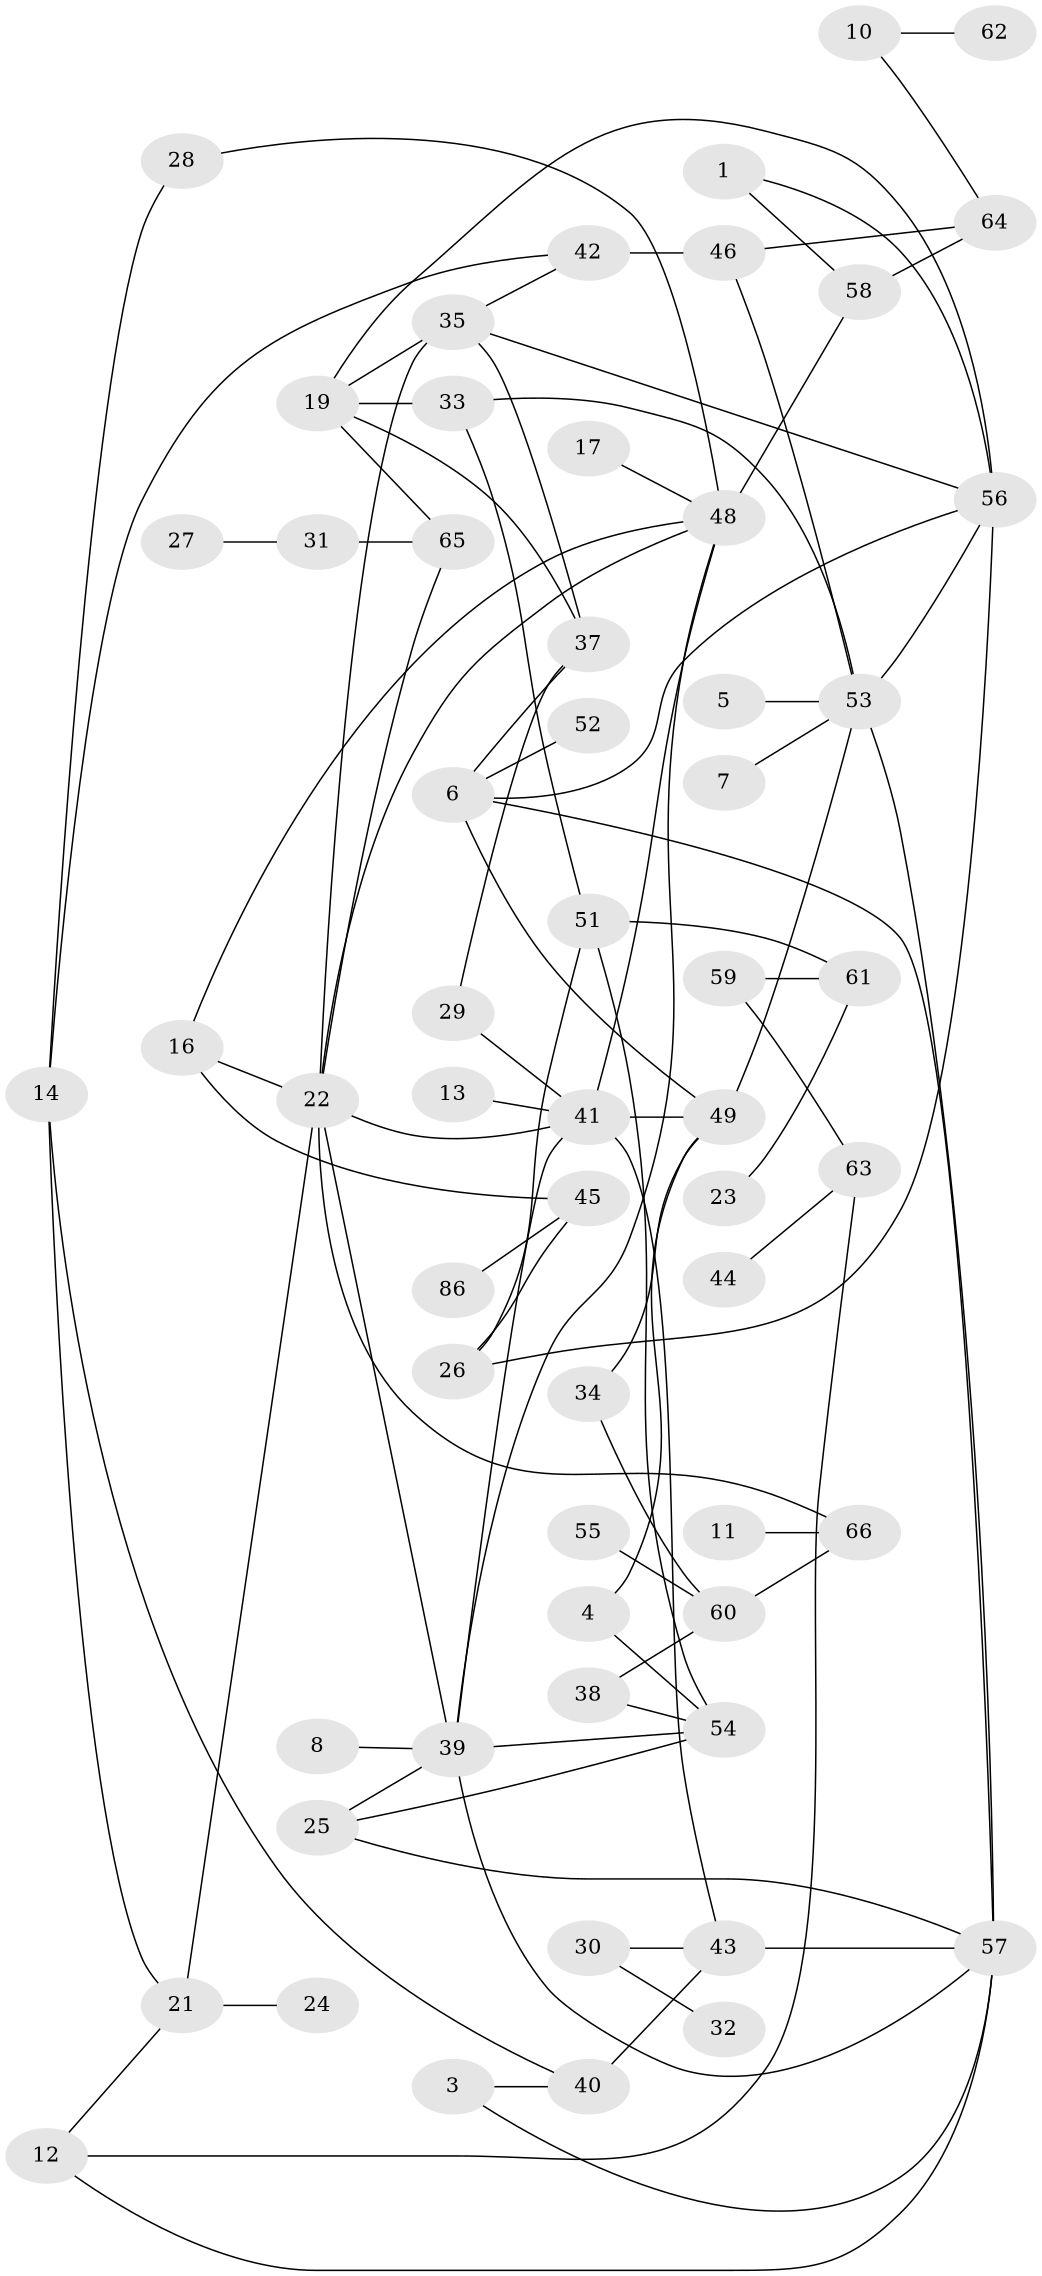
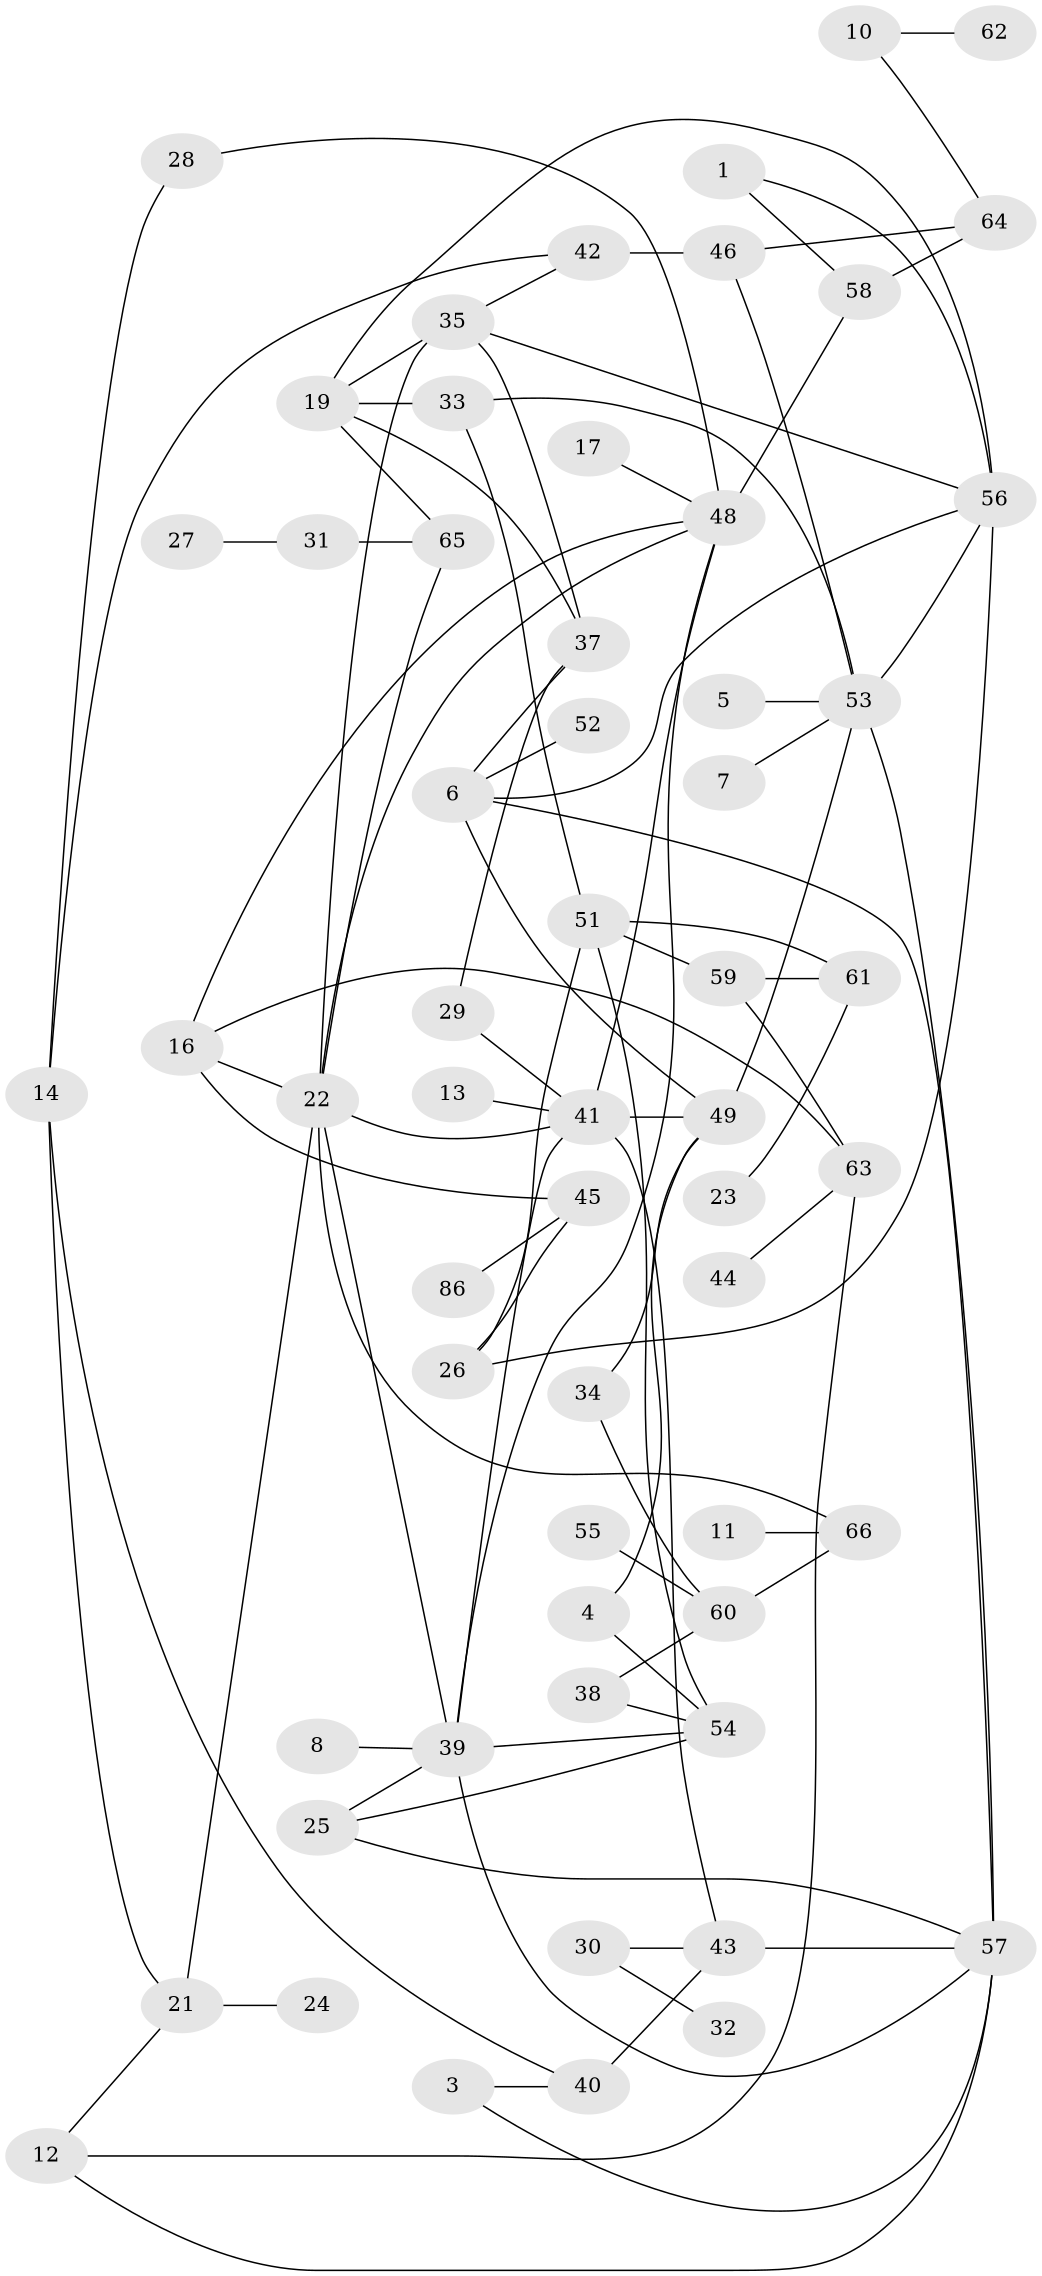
edge "51" -- "59": added
edge "16" -- "63": added
